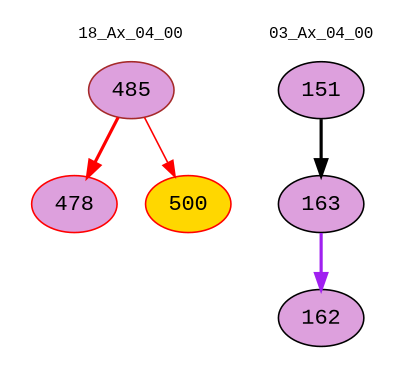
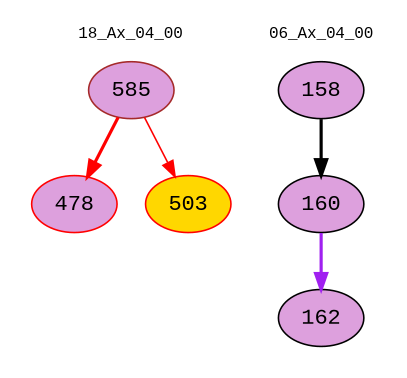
cluster "03_Ax_04_00": label "03_Ax_04_00" -> "06_Ax_04_00"
node "485": label "485" -> "585"
node "151": label "151" -> "158"
node "500": label "500" -> "503"
node "163": label "163" -> "160"
